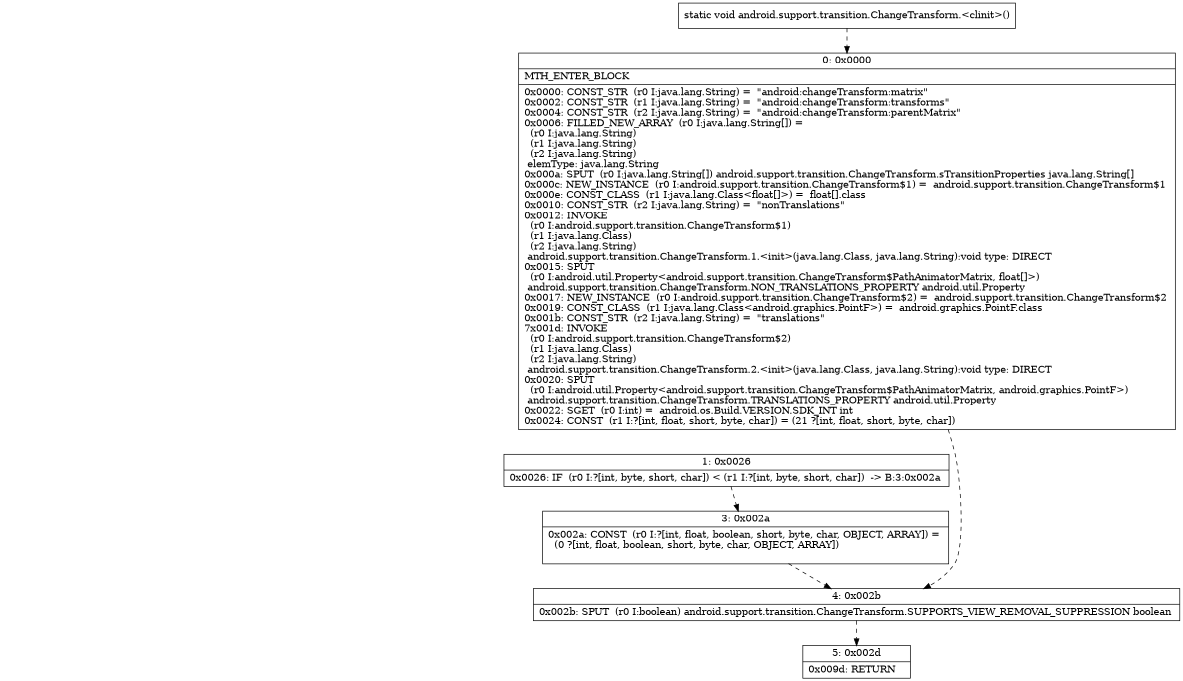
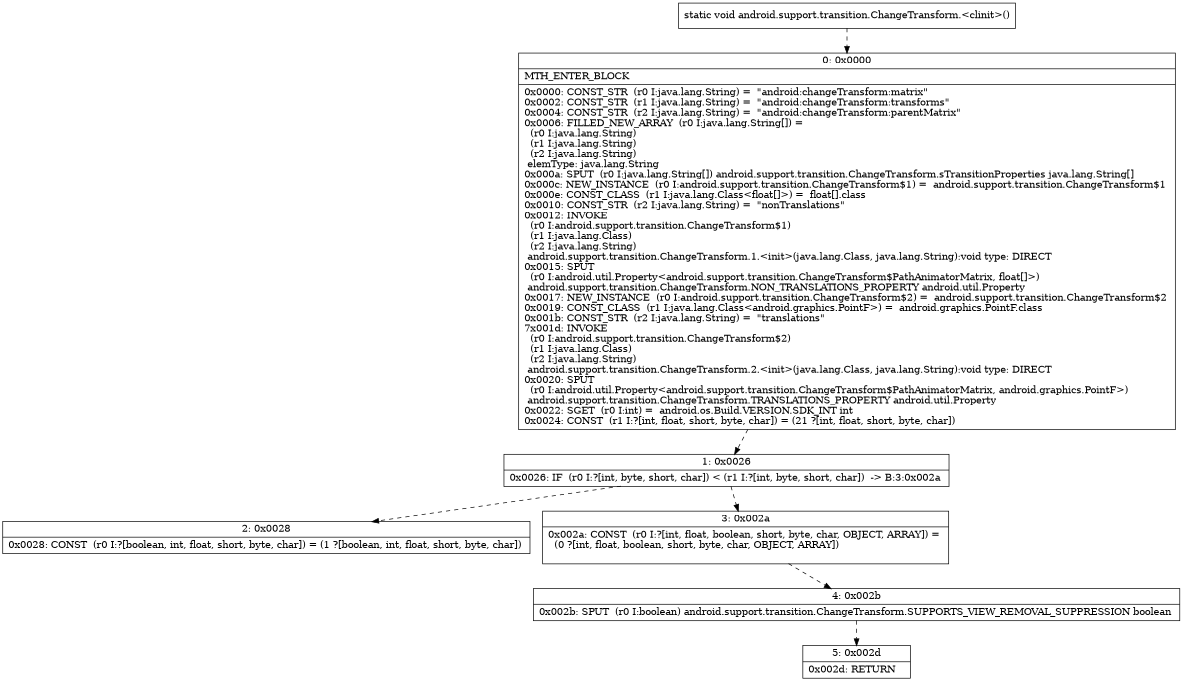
edge "0: 0x0000" -> "4: 0x002b": now "0: 0x0000" -> "1: 0x0026"
node "2: 0x0028": added
node "5: 0x002d": text "0x009d: RETURN" -> "0x002d: RETURN"
